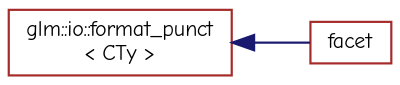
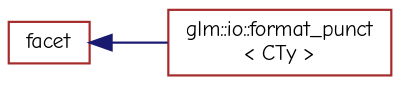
edge "facet" -> "glm::io::format_punct < CTy >": reversed
